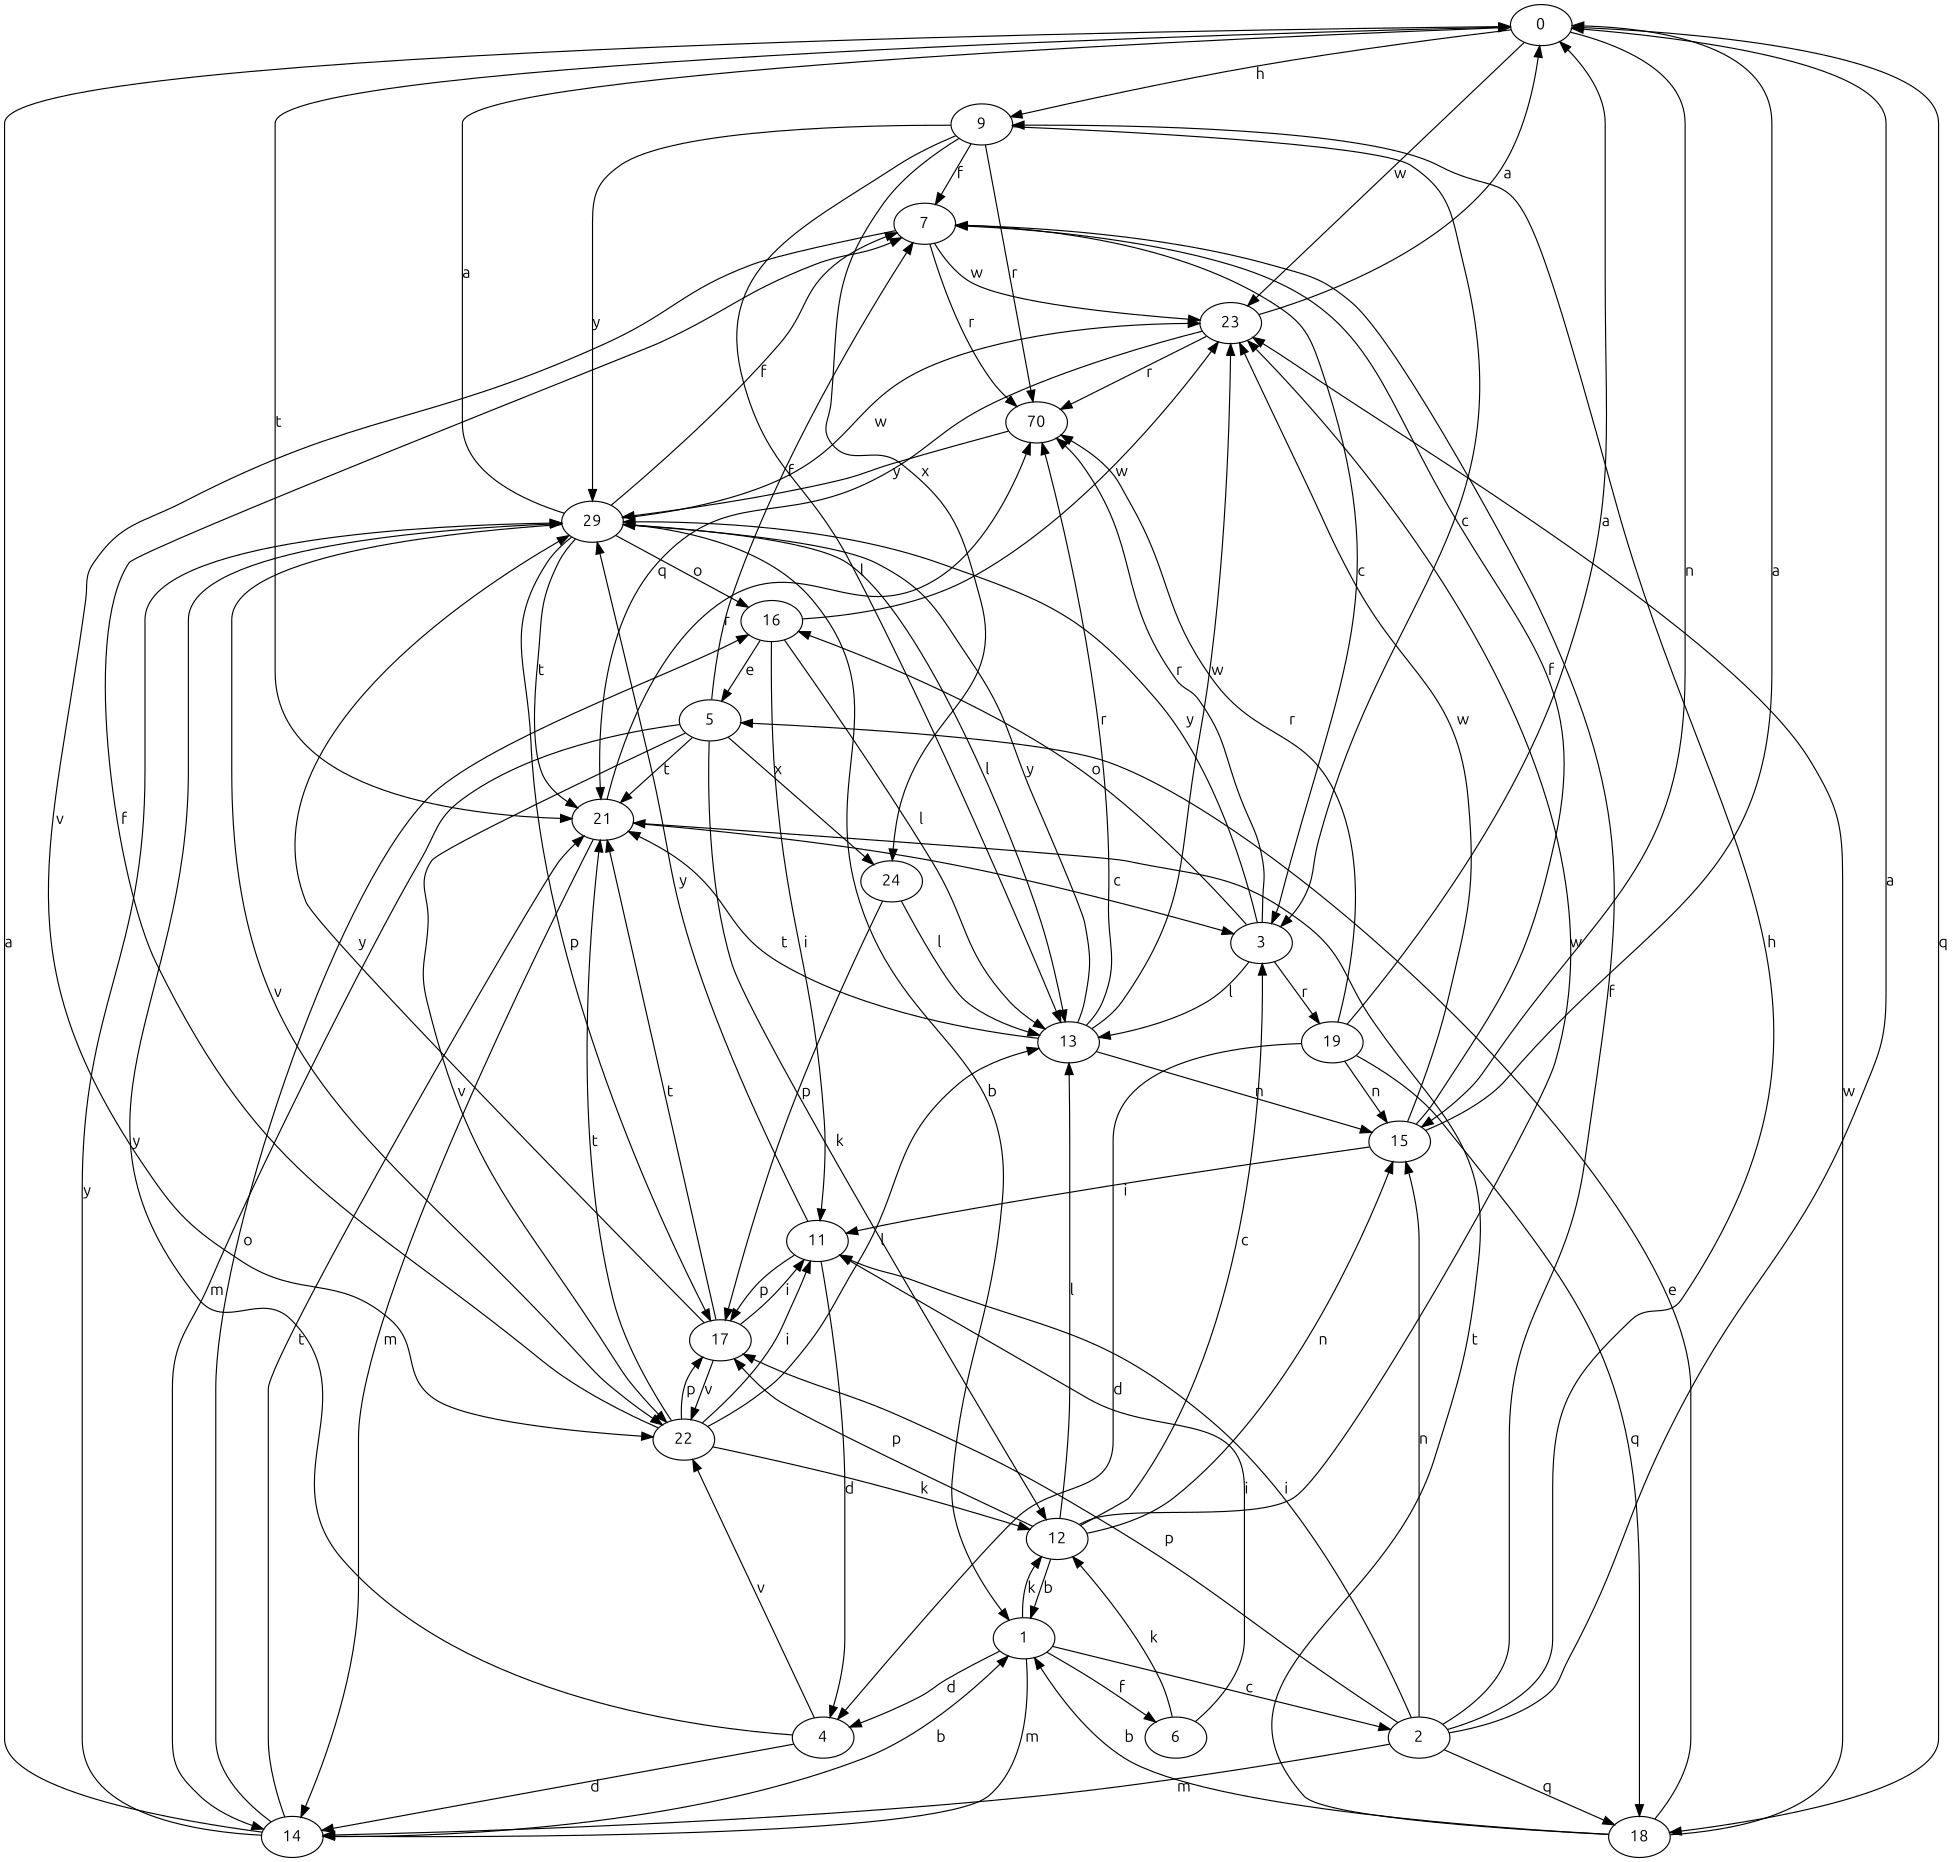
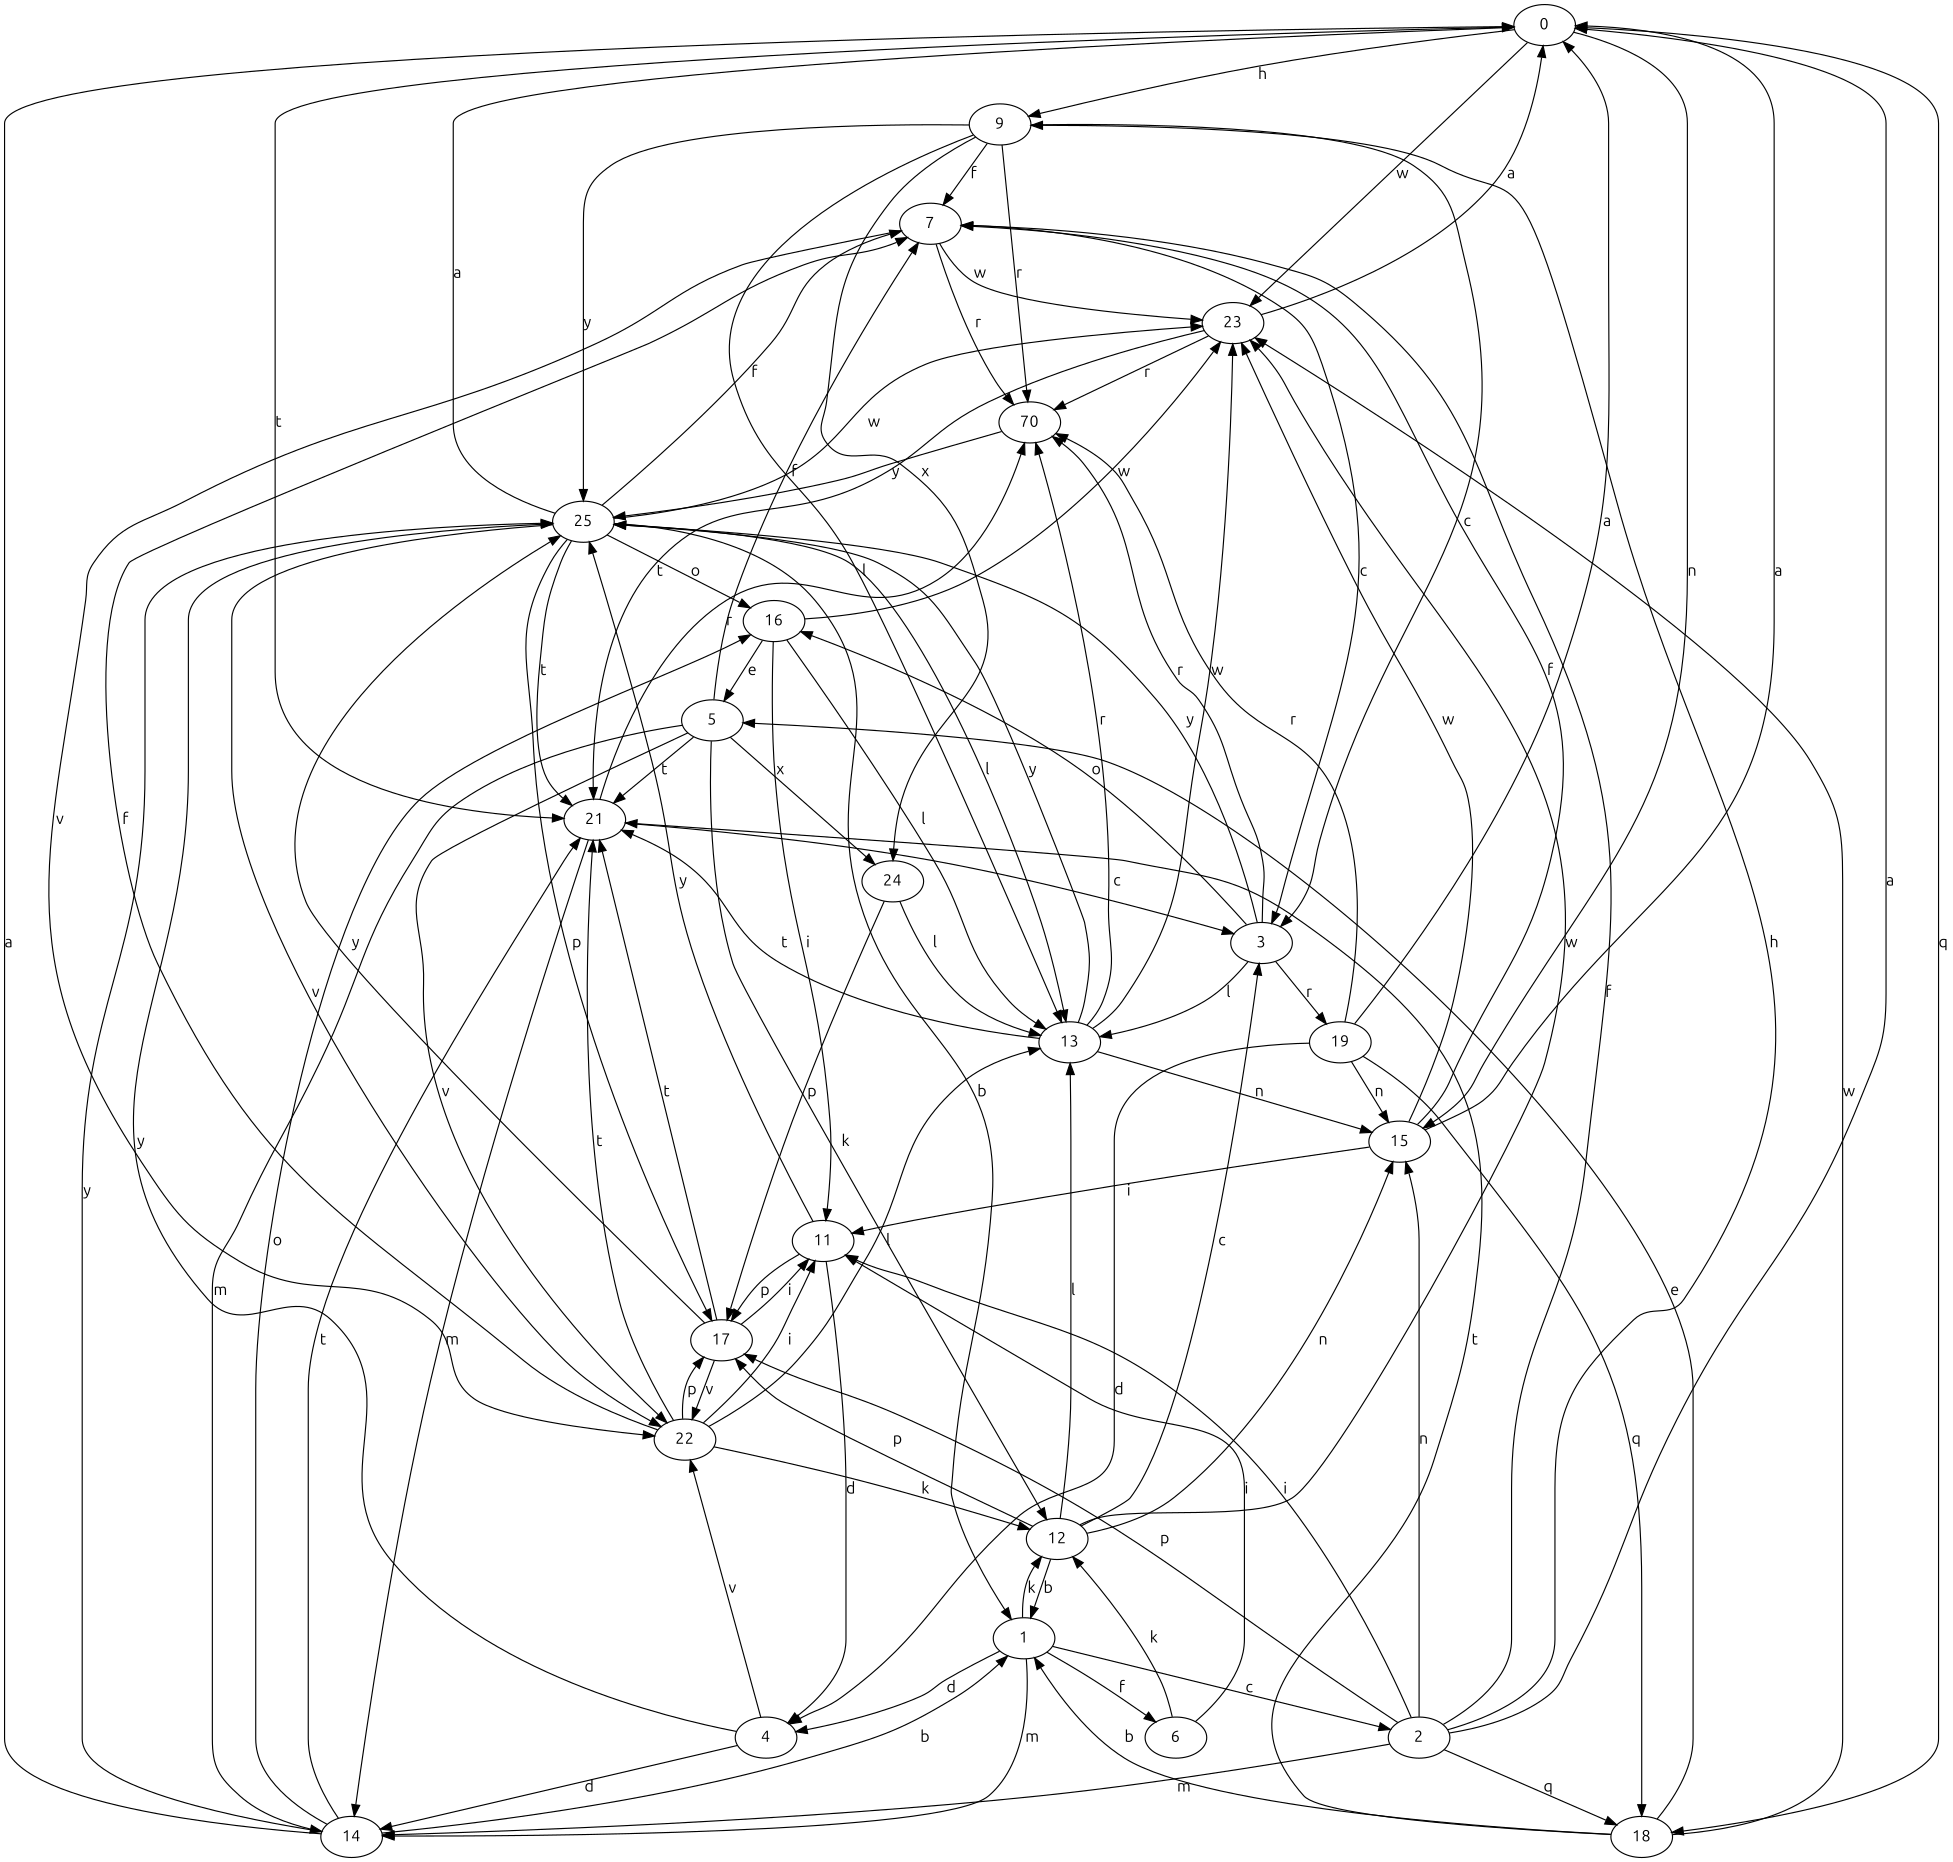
node "29": label "29" -> "25"
edge "23" -> "21": label "q" -> "t"
